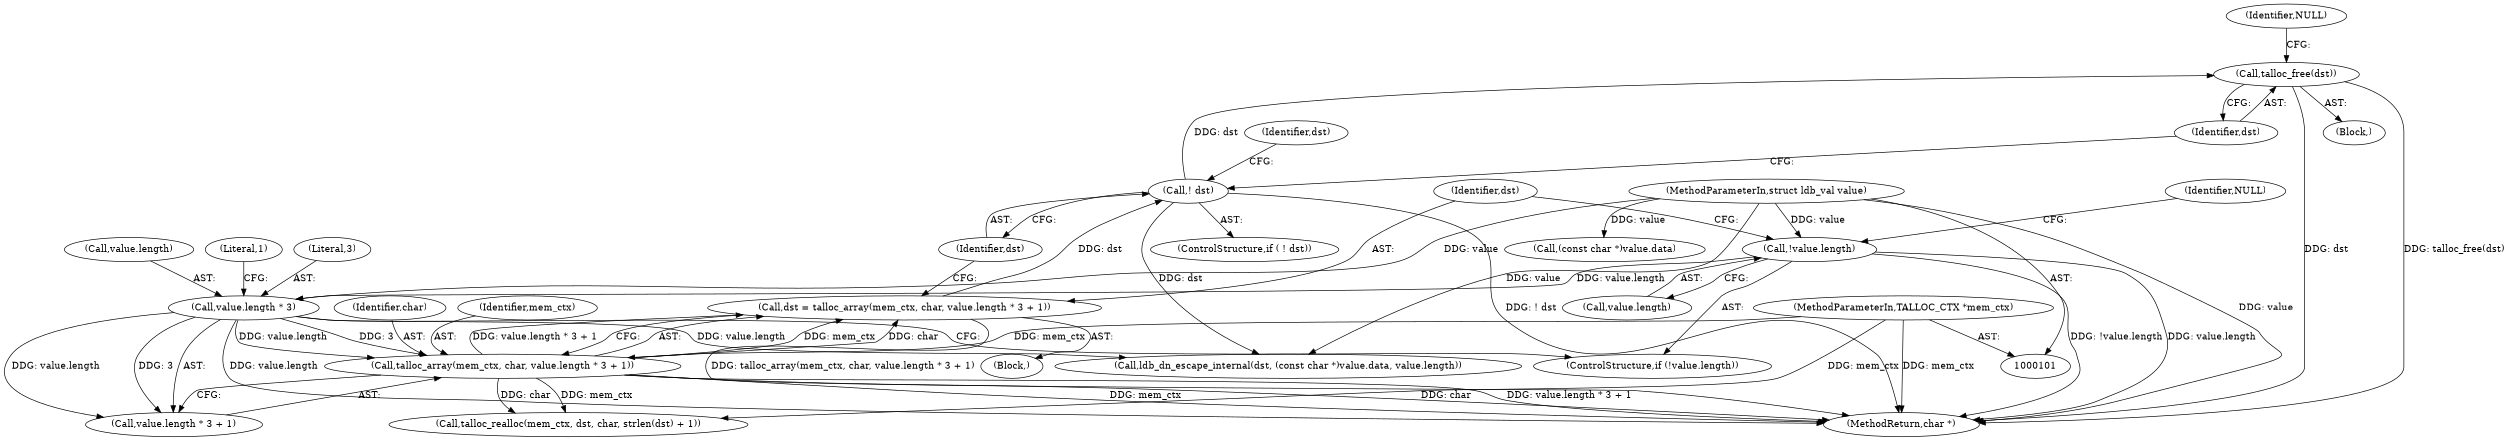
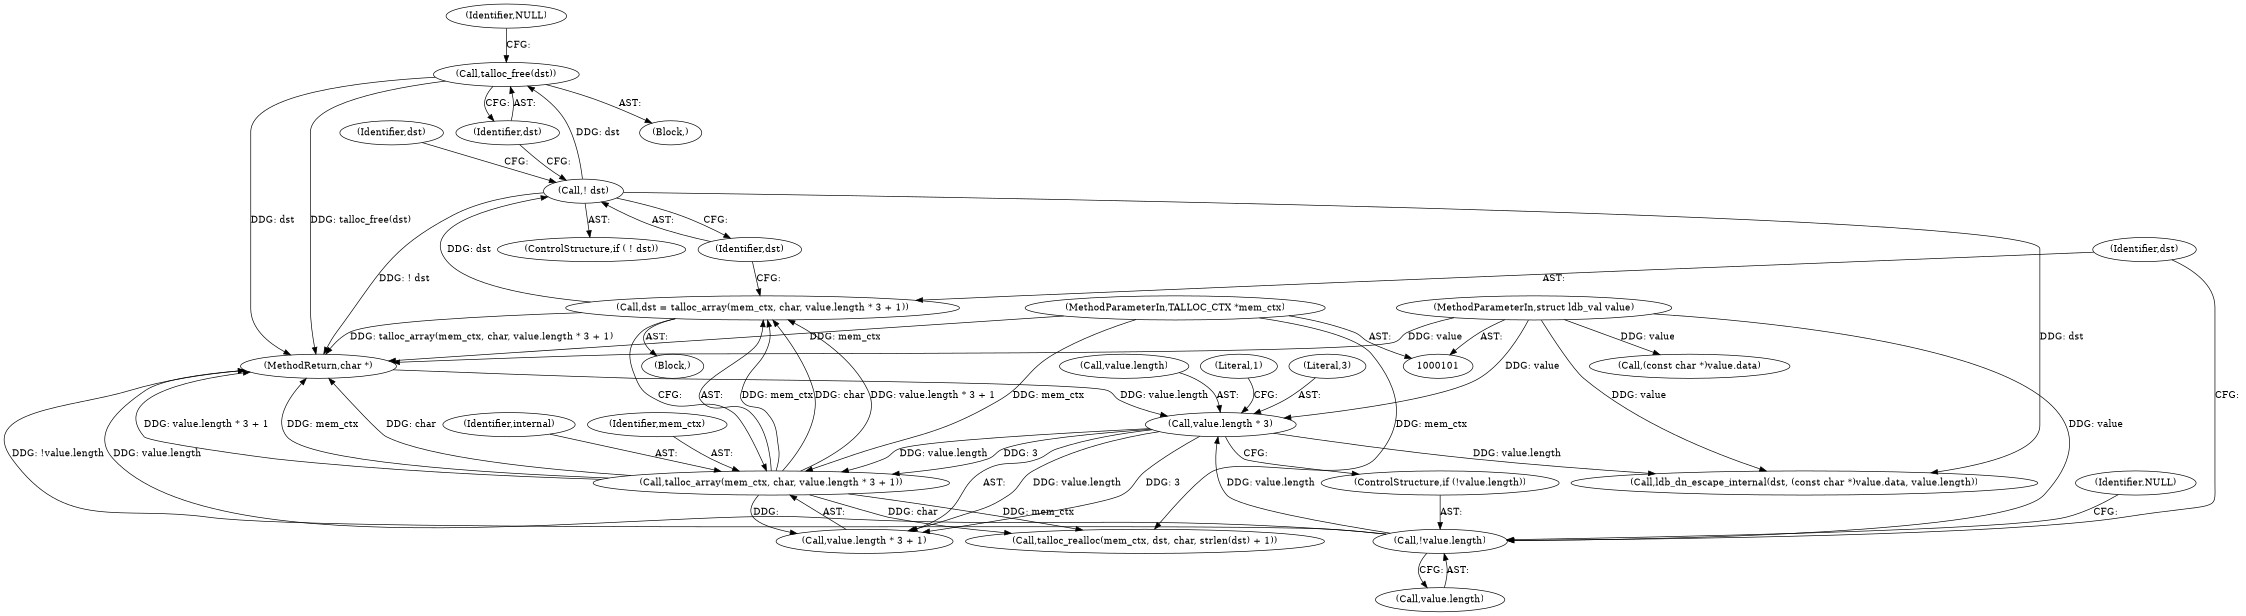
edge "(Call,!value.length)" -> "(ControlStructure,if (!value.length))": reversed
node "(Identifier,char)": label "(Identifier,char)" -> "(Identifier,internal)"
edge "(Call,talloc_array(mem_ctx, char, value.length * 3 + 1))" -> "(Call,value.length * 3 + 1)": label "CFG: " -> "DDG: "
edge "(Call,value.length * 3)" -> "(MethodReturn,char *)": reversed
